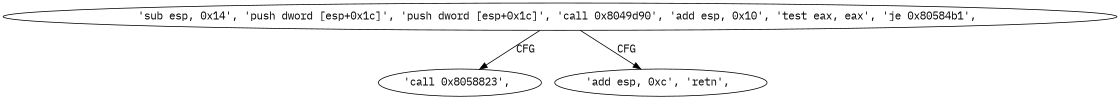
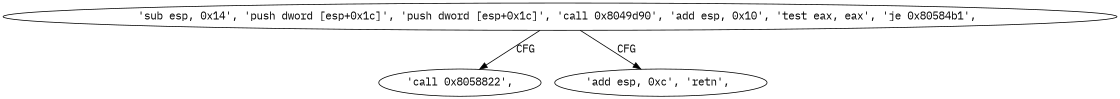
node "'call 0x8058823',": label "'call 0x8058823'," -> "'call 0x8058822',"
